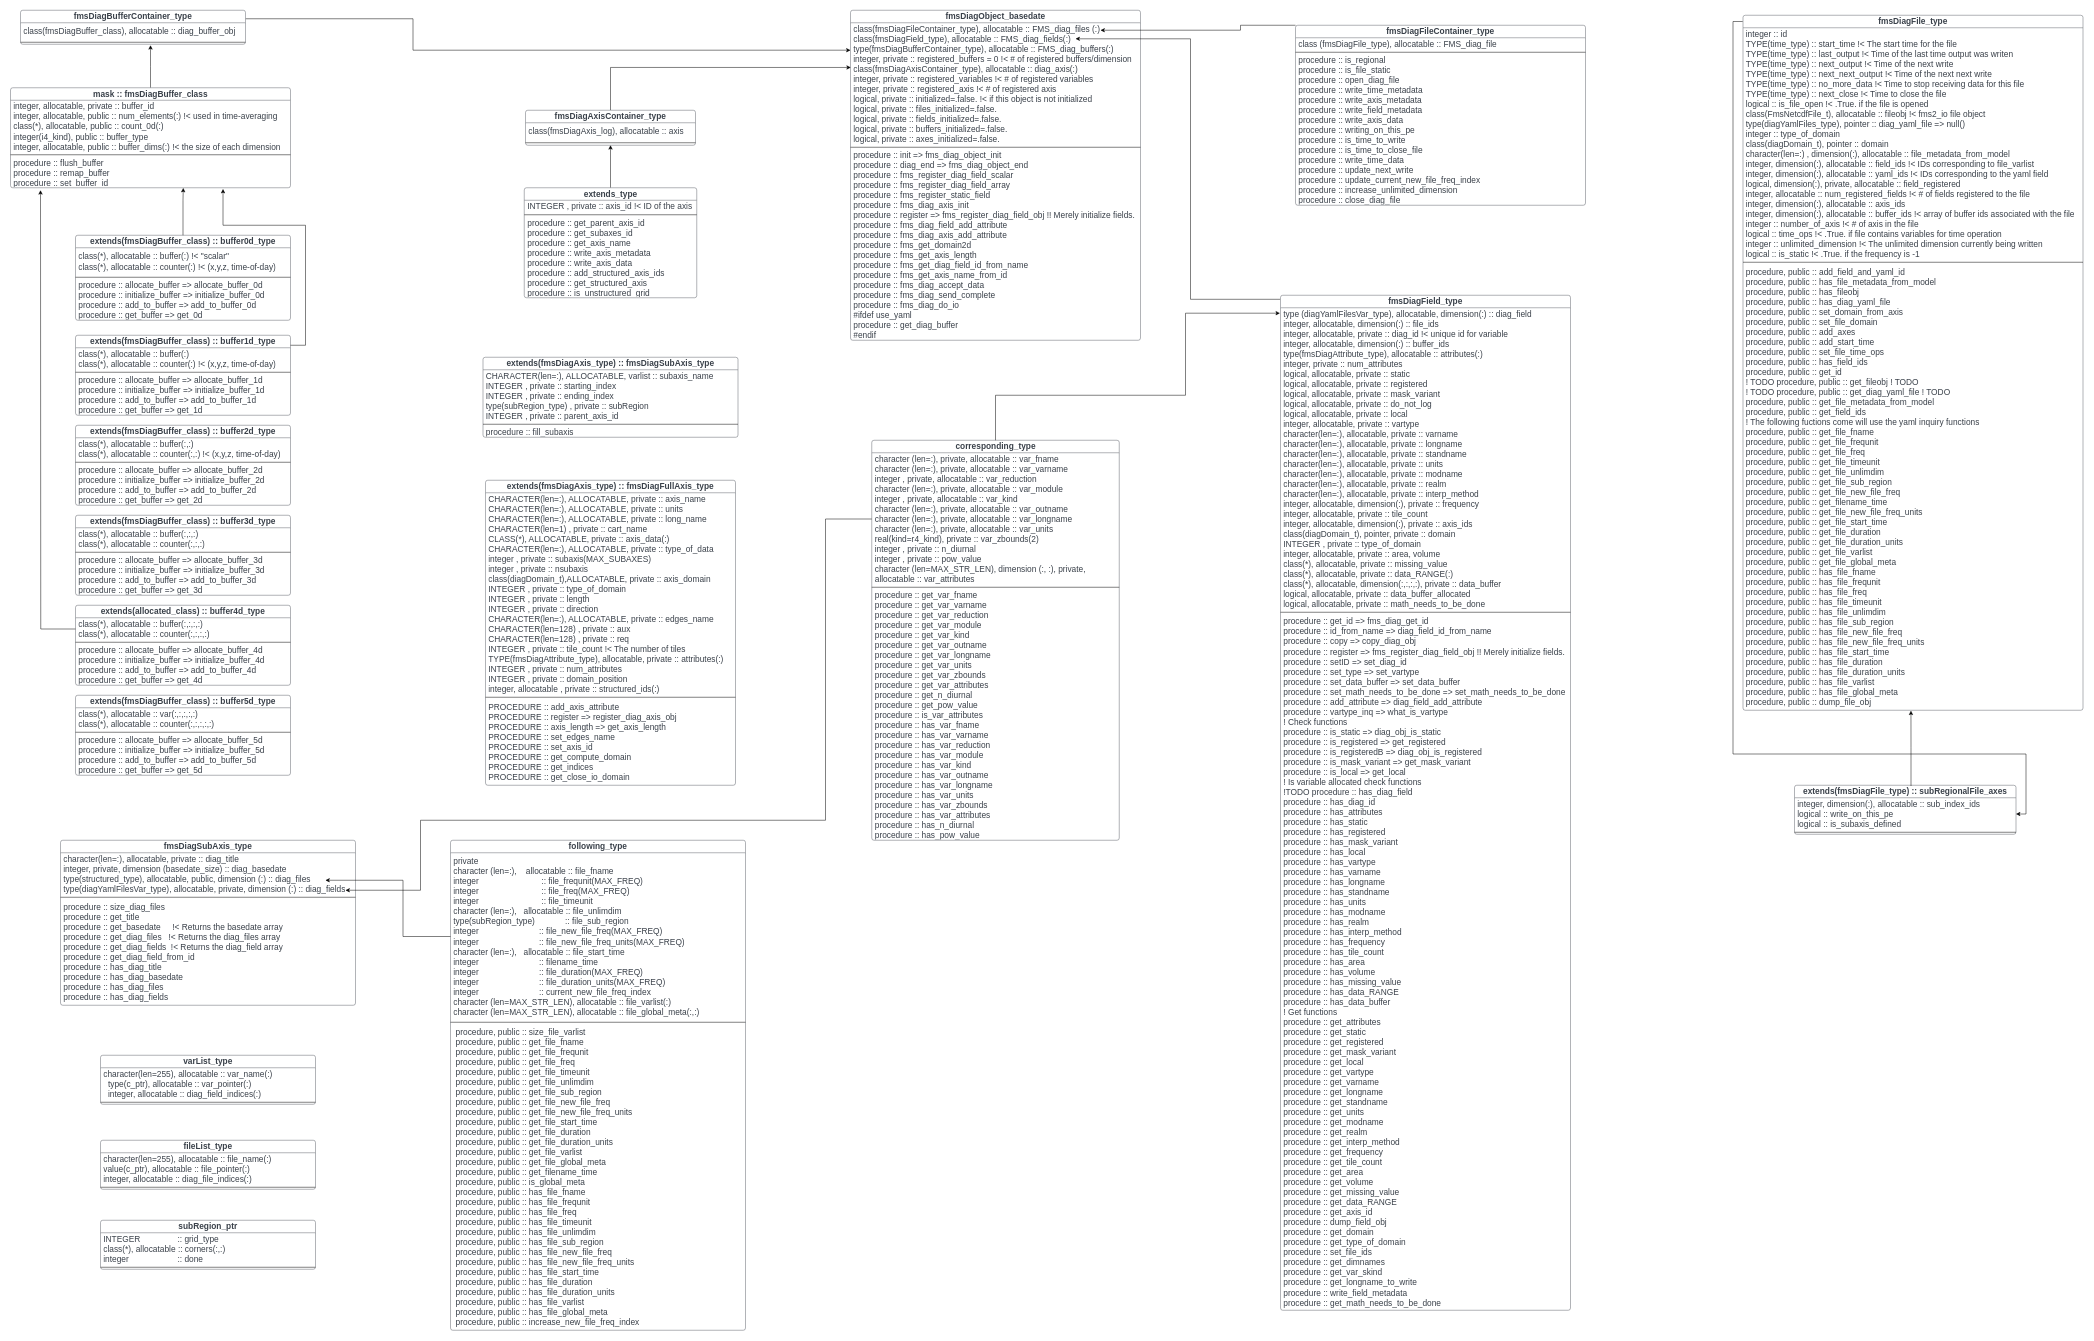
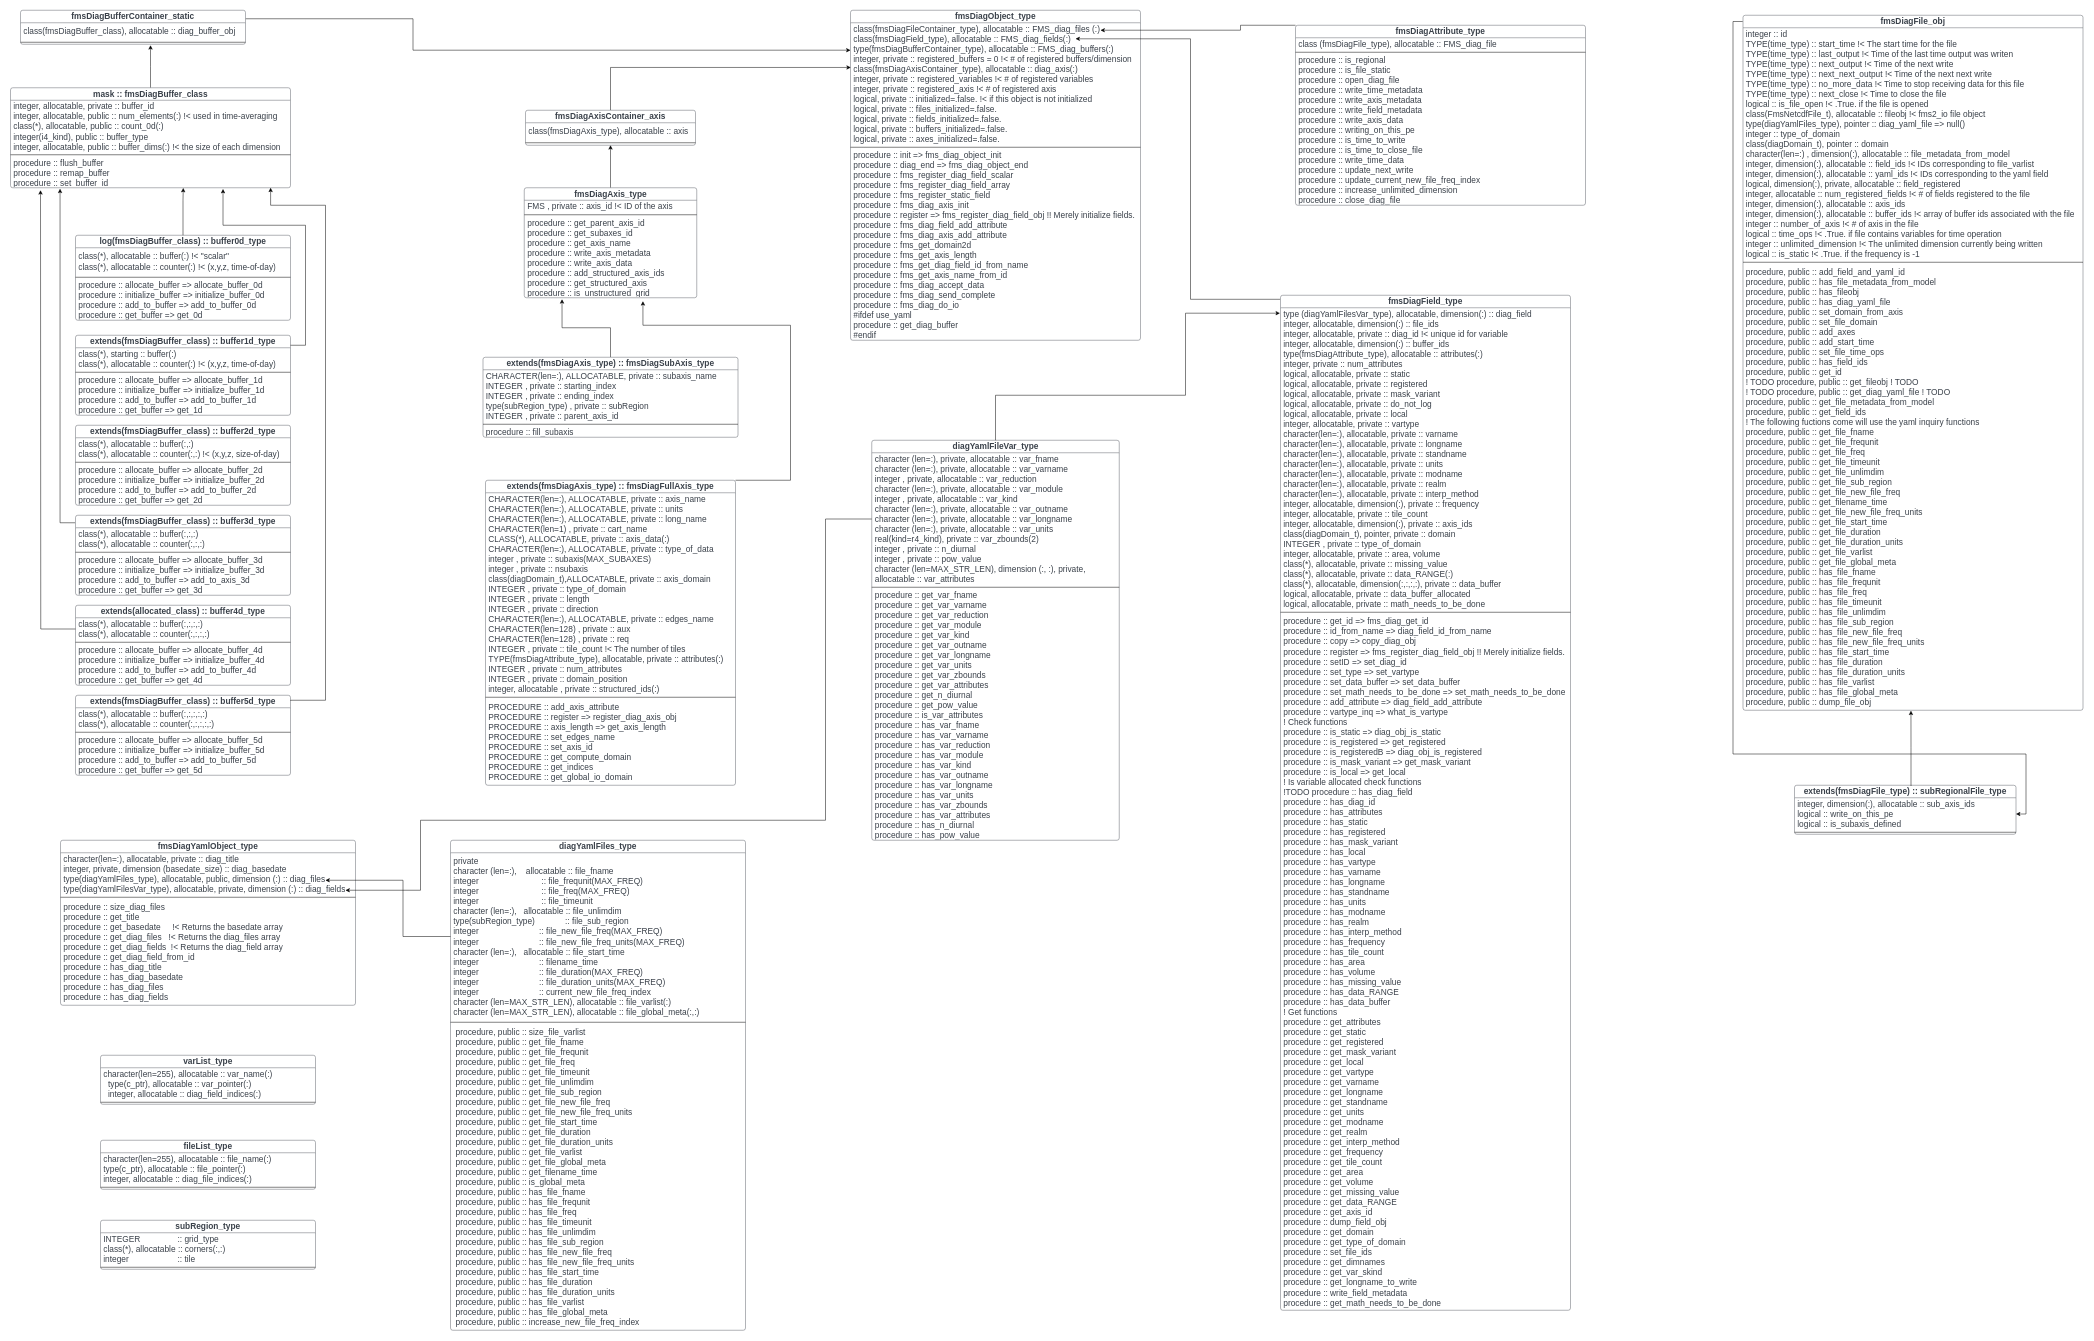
node "fmsDiagBufferContainer_type": label "fmsDiagBufferContainer_type" -> "fmsDiagBufferContainer_static"
node "fmsDiagObject_basedate": label "fmsDiagObject_basedate" -> "fmsDiagObject_type"
node "fmsDiagFile_type": label "fmsDiagFile_type" -> "fmsDiagFile_obj"
node "fmsDiagFileContainer_type": label "fmsDiagFileContainer_type" -> "fmsDiagAttribute_type"
node "fmsDiagAxisContainer_type": label "fmsDiagAxisContainer_type" -> "fmsDiagAxisContainer_axis"
node "class(fmsDiagAxis_log), allocatable :: axis": label "class(fmsDiagAxis_log), allocatable :: axis" -> "class(fmsDiagAxis_type), allocatable :: axis"
edge "extends(fmsDiagBuffer_class) :: buffer3d_type" -> "procedure :: flush_buffer procedure :: remap_buffer procedure :: set_buffer_id": added
node "extends_type": label "extends_type" -> "fmsDiagAxis_type"
node "INTEGER , private :: axis_id !< ID of the axis": label "INTEGER , private :: axis_id !< ID of the axis" -> "FMS , private :: axis_id !< ID of the axis"
node "extends(fmsDiagBuffer_class) :: buffer0d_type": label "extends(fmsDiagBuffer_class) :: buffer0d_type" -> "log(fmsDiagBuffer_class) :: buffer0d_type"
edge "extends(fmsDiagAxis_type) :: fmsDiagSubAxis_type" -> "procedure :: get_parent_axis_id procedure :: get_subaxes_id procedure :: get_axis_name procedure :: write_axis_metadata procedure :: write_axis_data procedure :: add_structured_axis_ids procedure :: get_structured_axis procedure :: is_unstructured_grid": added
node "class(*), allocatable :: buffer(:) class(*), allocatable :: counter(:) !< (x,y,z, time-of-day)": label "class(*), allocatable :: buffer(:) class(*), allocatable :: counter(:) !< (x,y,z, time-of-day)" -> "class(*), starting :: buffer(:) class(*), allocatable :: counter(:) !< (x,y,z, time-of-day)"
node "CHARACTER(len=:), ALLOCATABLE, varlist :: subaxis_name INTEGER , private :: starting_index INTEGER , private :: ending_index type(subRegion_type) , private :: subRegion INTEGER , private :: parent_axis_id": label "CHARACTER(len=:), ALLOCATABLE, varlist :: subaxis_name INTEGER , private :: starting_index INTEGER , private :: ending_index type(subRegion_type) , private :: subRegion INTEGER , private :: parent_axis_id" -> "CHARACTER(len=:), ALLOCATABLE, private :: subaxis_name INTEGER , private :: starting_index INTEGER , private :: ending_index type(subRegion_type) , private :: subRegion INTEGER , private :: parent_axis_id"
edge "extends(fmsDiagAxis_type) :: fmsDiagFullAxis_type" -> "procedure :: get_parent_axis_id procedure :: get_subaxes_id procedure :: get_axis_name procedure :: write_axis_metadata procedure :: write_axis_data procedure :: add_structured_axis_ids procedure :: get_structured_axis procedure :: is_unstructured_grid": added
node "corresponding_type": label "corresponding_type" -> "diagYamlFileVar_type"
node "class(*), allocatable :: buffer(:,:) class(*), allocatable :: counter(:,:) !< (x,y,z, time-of-day)": label "class(*), allocatable :: buffer(:,:) class(*), allocatable :: counter(:,:) !< (x,y,z, time-of-day)" -> "class(*), allocatable :: buffer(:,:) class(*), allocatable :: counter(:,:) !< (x,y,z, size-of-day)"
node "procedure :: allocate_buffer => allocate_buffer_3d procedure :: initialize_buffer => initialize_buffer_3d procedure :: add_to_buffer => add_to_buffer_3d procedure :: get_buffer => get_3d": label "procedure :: allocate_buffer => allocate_buffer_3d procedure :: initialize_buffer => initialize_buffer_3d procedure :: add_to_buffer => add_to_buffer_3d procedure :: get_buffer => get_3d" -> "procedure :: allocate_buffer => allocate_buffer_3d procedure :: initialize_buffer => initialize_buffer_3d procedure :: add_to_buffer => add_to_axis_3d procedure :: get_buffer => get_3d"
edge "extends(fmsDiagBuffer_class) :: buffer5d_type" -> "procedure :: flush_buffer procedure :: remap_buffer procedure :: set_buffer_id": added
node "class(*), allocatable :: var(:,:,:,:,:) class(*), allocatable :: counter(:,:,:,:,:)": label "class(*), allocatable :: var(:,:,:,:,:) class(*), allocatable :: counter(:,:,:,:,:)" -> "class(*), allocatable :: buffer(:,:,:,:,:) class(*), allocatable :: counter(:,:,:,:,:)"
node "PROCEDURE :: add_axis_attribute PROCEDURE :: register => register_diag_axis_obj PROCEDURE :: axis_length => get_axis_length PROCEDURE :: set_edges_name PROCEDURE :: set_axis_id PROCEDURE :: get_compute_domain PROCEDURE :: get_indices PROCEDURE :: get_close_io_domain": label "PROCEDURE :: add_axis_attribute PROCEDURE :: register => register_diag_axis_obj PROCEDURE :: axis_length => get_axis_length PROCEDURE :: set_edges_name PROCEDURE :: set_axis_id PROCEDURE :: get_compute_domain PROCEDURE :: get_indices PROCEDURE :: get_close_io_domain" -> "PROCEDURE :: add_axis_attribute PROCEDURE :: register => register_diag_axis_obj PROCEDURE :: axis_length => get_axis_length PROCEDURE :: set_edges_name PROCEDURE :: set_axis_id PROCEDURE :: get_compute_domain PROCEDURE :: get_indices PROCEDURE :: get_global_io_domain"
node "extends(fmsDiagFile_type) :: subRegionalFile_axes": label "extends(fmsDiagFile_type) :: subRegionalFile_axes" -> "extends(fmsDiagFile_type) :: subRegionalFile_type"
node "integer, dimension(:), allocatable :: sub_index_ids logical :: write_on_this_pe logical :: is_subaxis_defined": label "integer, dimension(:), allocatable :: sub_index_ids logical :: write_on_this_pe logical :: is_subaxis_defined" -> "integer, dimension(:), allocatable :: sub_axis_ids logical :: write_on_this_pe logical :: is_subaxis_defined"
node "fmsDiagSubAxis_type": label "fmsDiagSubAxis_type" -> "fmsDiagYamlObject_type"
node "following_type": label "following_type" -> "diagYamlFiles_type"
node "character(len=:), allocatable, private :: diag_title integer, private, dimension (basedate_size) :: diag_basedate type(structured_type), allocatable, public, dimension (:) :: diag_files type(diagYamlFilesVar_type), allocatable, private, dimension (:) :: diag_fields": label "character(len=:), allocatable, private :: diag_title integer, private, dimension (basedate_size) :: diag_basedate type(structured_type), allocatable, public, dimension (:) :: diag_files type(diagYamlFilesVar_type), allocatable, private, dimension (:) :: diag_fields" -> "character(len=:), allocatable, private :: diag_title integer, private, dimension (basedate_size) :: diag_basedate type(diagYamlFiles_type), allocatable, public, dimension (:) :: diag_files type(diagYamlFilesVar_type), allocatable, private, dimension (:) :: diag_fields"
node "character(len=255), allocatable :: file_name(:) value(c_ptr), allocatable :: file_pointer(:) integer, allocatable :: diag_file_indices(:)": label "character(len=255), allocatable :: file_name(:) value(c_ptr), allocatable :: file_pointer(:) integer, allocatable :: diag_file_indices(:)" -> "character(len=255), allocatable :: file_name(:) type(c_ptr), allocatable :: file_pointer(:) integer, allocatable :: diag_file_indices(:)"
node "subRegion_ptr": label "subRegion_ptr" -> "subRegion_type"
node "INTEGER :: grid_type class(*), allocatable :: corners(:,:) integer :: done": label "INTEGER :: grid_type class(*), allocatable :: corners(:,:) integer :: done" -> "INTEGER :: grid_type class(*), allocatable :: corners(:,:) integer :: tile"
